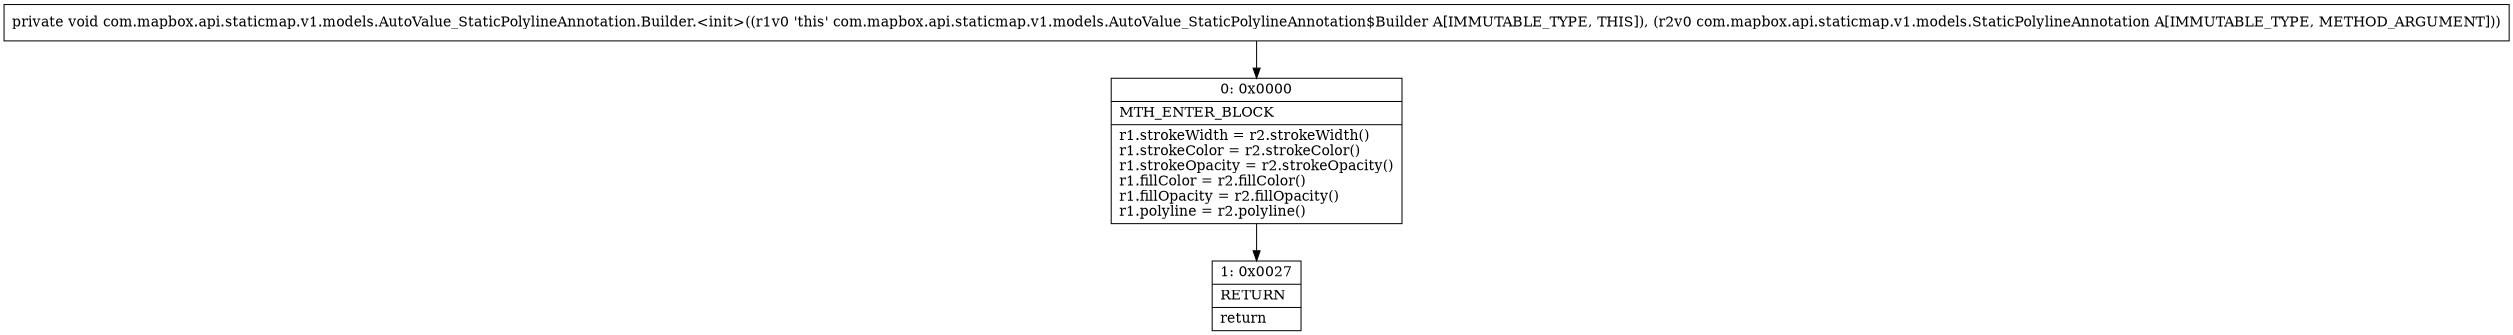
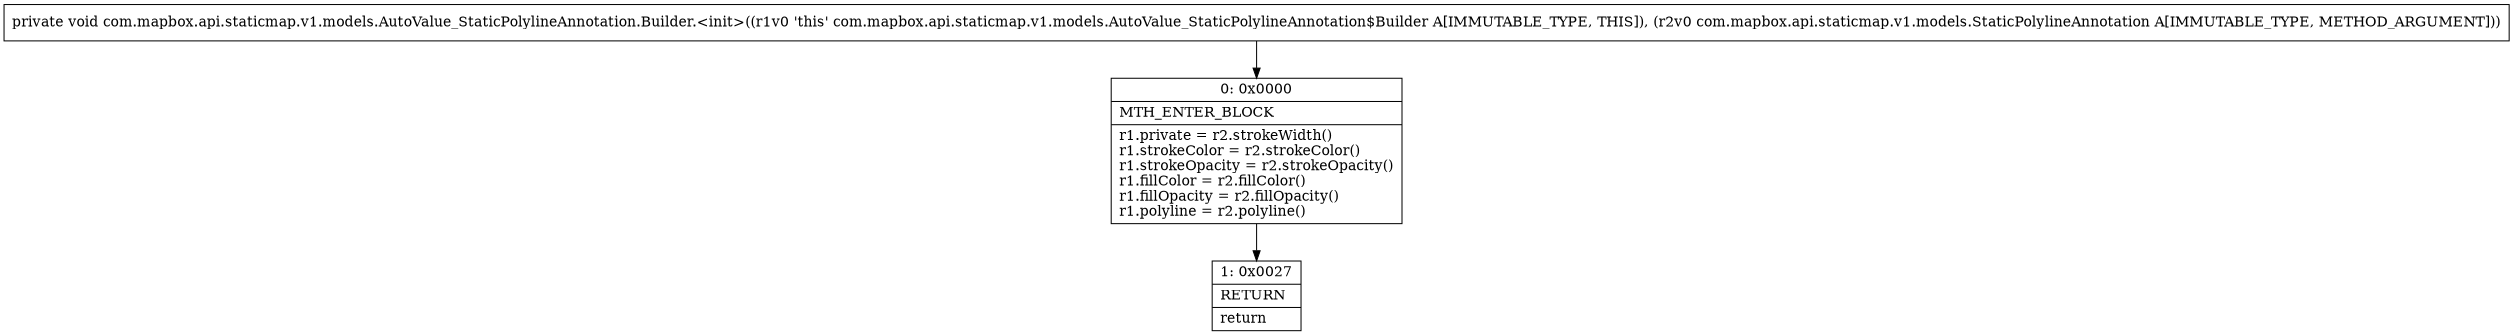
node "0: 0x0000": text "r1.strokeWidth = r2.strokeWidth()" -> "r1.private = r2.strokeWidth()"
